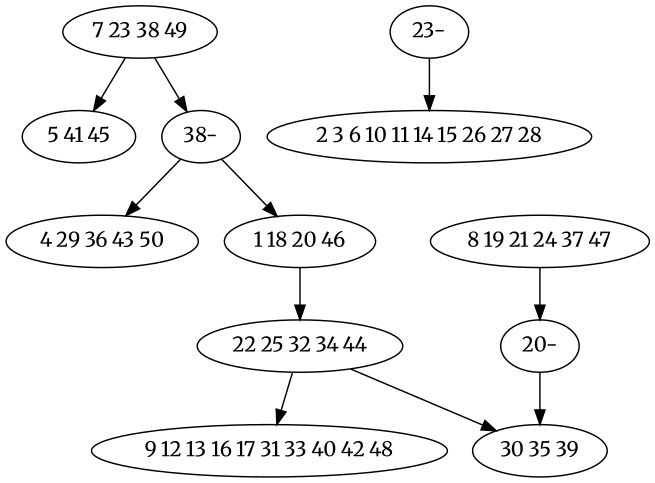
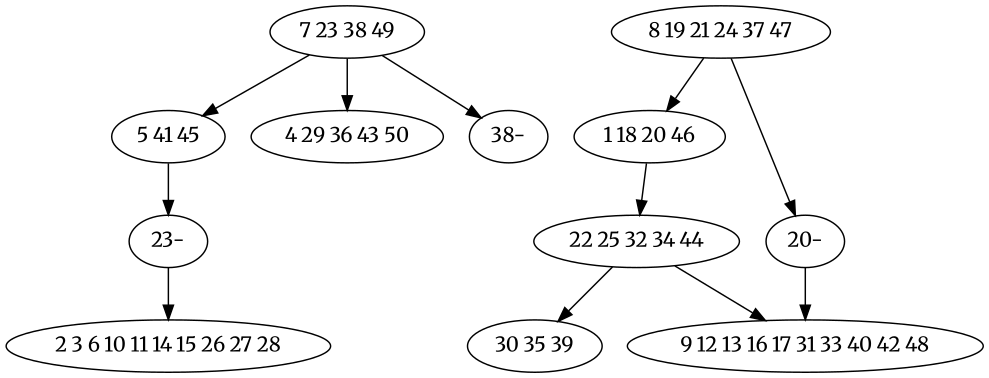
edge "38-" -> "4 29 36 43 50": now "7 23 38 49" -> "4 29 36 43 50"
edge "5 41 45" -> "23-": added
edge "38-" -> "1 18 20 46": now "8 19 21 24 37 47" -> "1 18 20 46"
edge "20-" -> "30 35 39": now "20-" -> "9 12 13 16 17 31 33 40 42 48"
